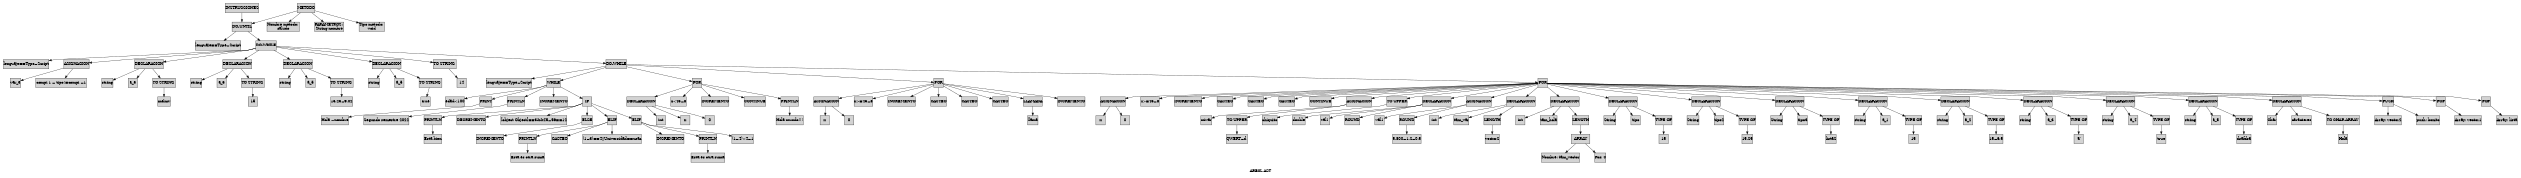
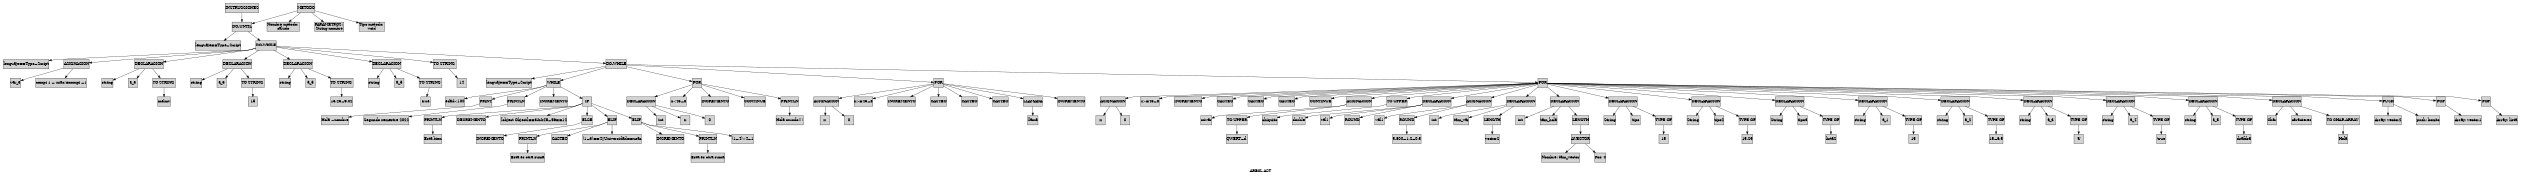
node "compi 1 + tipo!=compi +1": label "compi 1 + tipo!=compi +1" -> "compi 1 + usac!=compi +1"
node "ARRAY": label "ARRAY" -> "AVECTOR"
